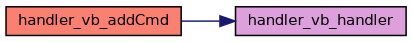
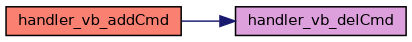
node "handler_vb_handler": label "handler_vb_handler" -> "handler_vb_delCmd"
